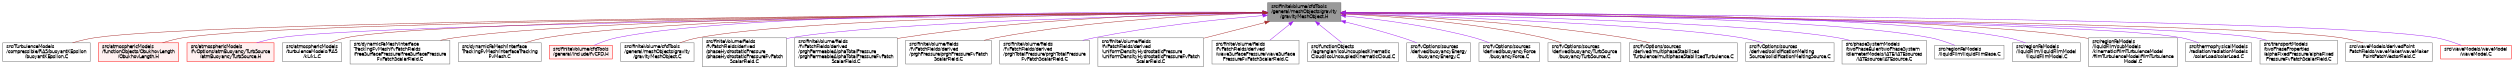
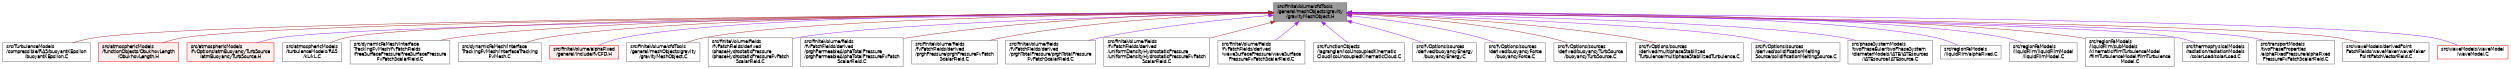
node "src/finiteVolume/cfdTools /general/include/fvCFD.H": label "src/finiteVolume/cfdTools /general/include/fvCFD.H" -> "src/finiteVolume/alphaFixed /general/include/fvCFD.H"
node "src/regionFaModels /liquidFilm/liquidFilmBase.C": label "src/regionFaModels /liquidFilm/liquidFilmBase.C" -> "src/regionFaModels /liquidFilm/alphaFixed.C"
